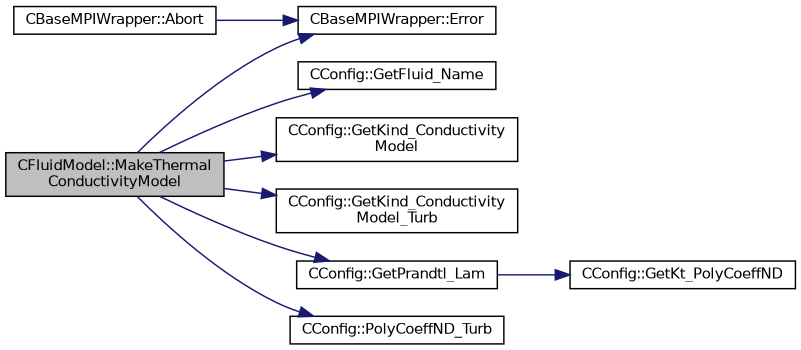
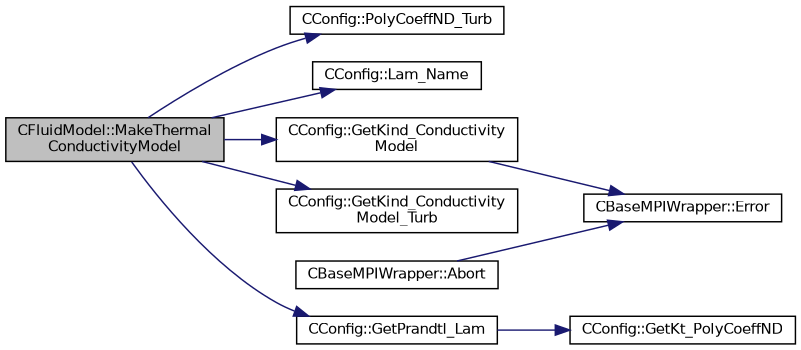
node "CConfig::GetFluid_Name": label "CConfig::GetFluid_Name" -> "CConfig::Lam_Name"
edge "CFluidModel::MakeThermal ConductivityModel" -> "CBaseMPIWrapper::Error": now "CConfig::GetKind_Conductivity Model" -> "CBaseMPIWrapper::Error"
